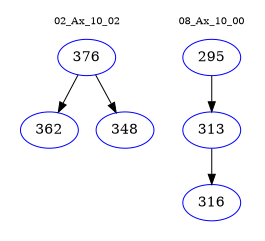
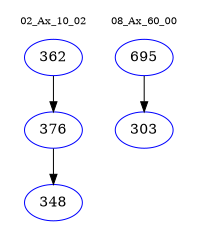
cluster "08_Ax_10_00": label "08_Ax_10_00" -> "08_Ax_60_00"
node "295": label "295" -> "695"
edge "376" -> "362": reversed
node "313": label "313" -> "303"
node "316": removed
